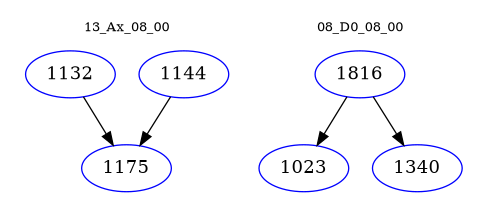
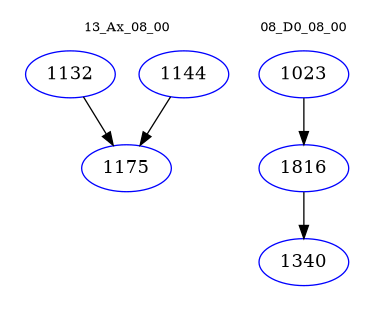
edge "1816" -> "1023": reversed
